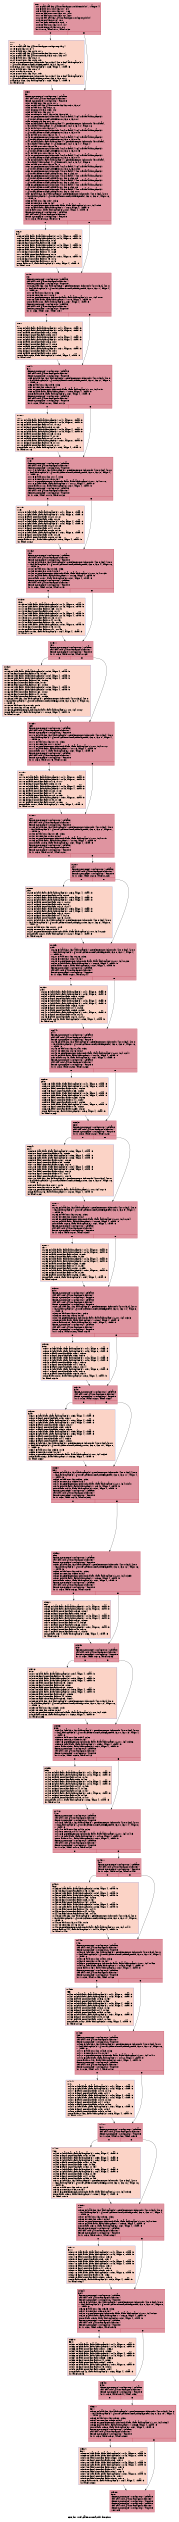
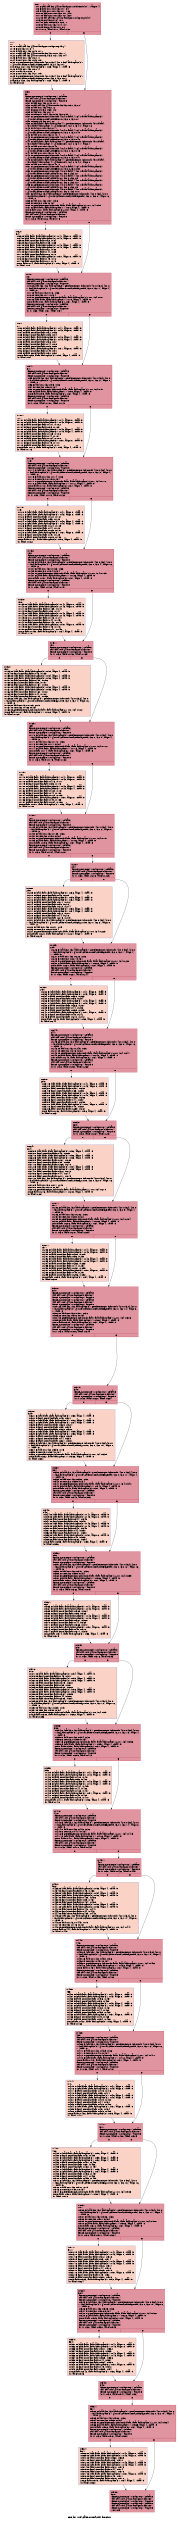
node "%306:": removed
node "%343:": added
